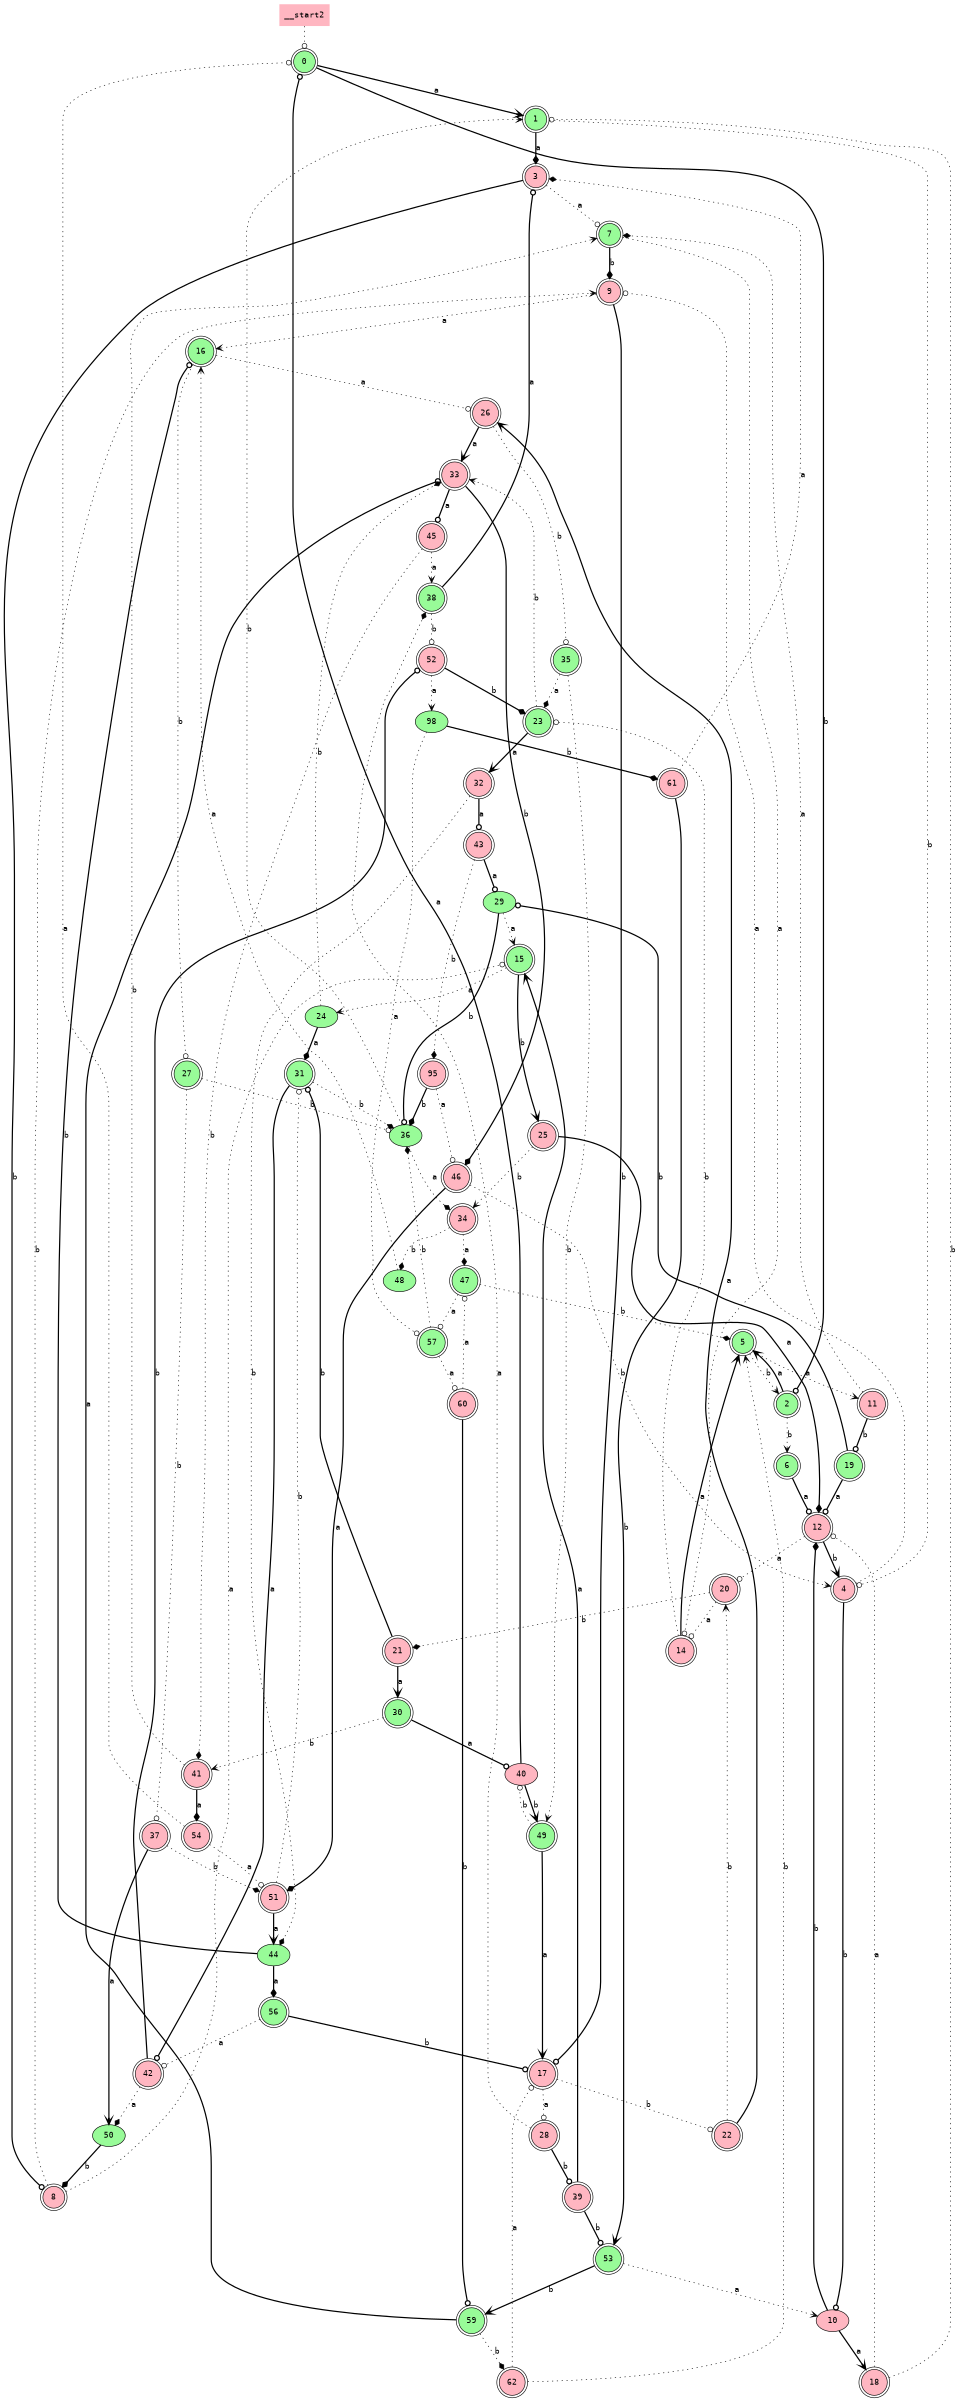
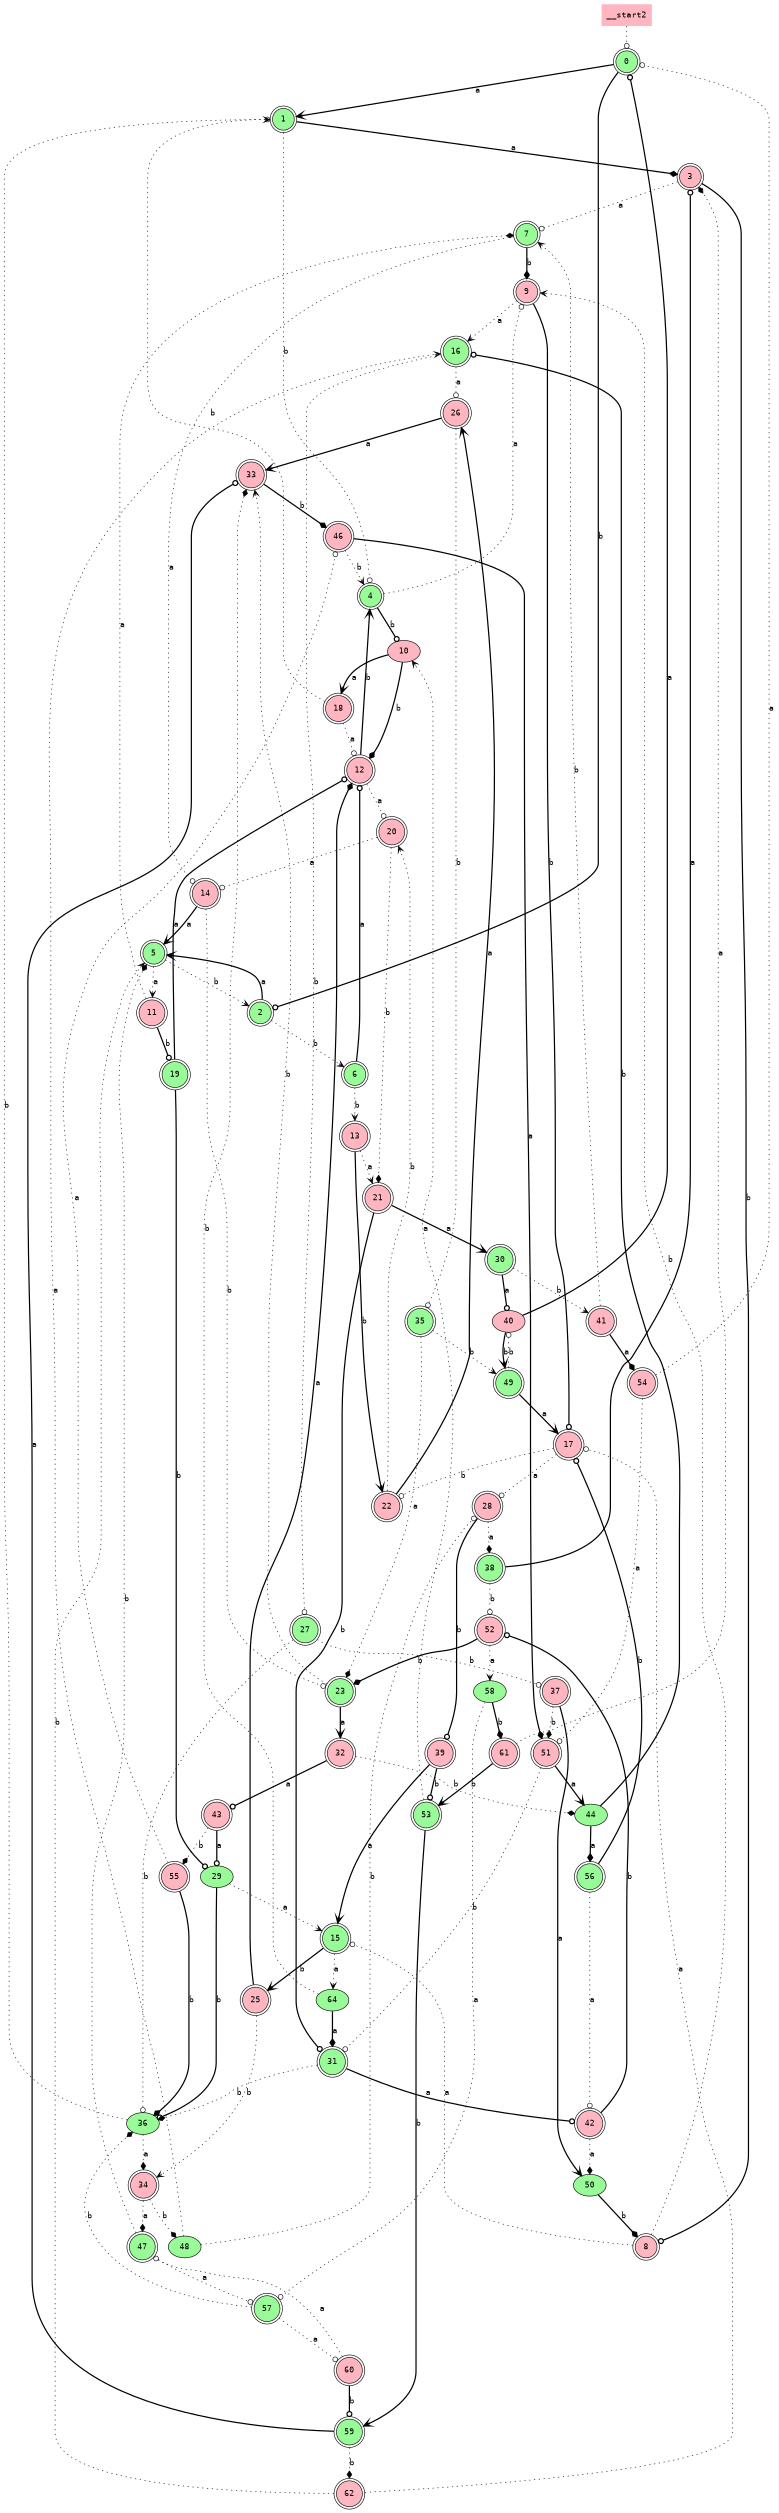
node "45": removed
node "98": label "98" -> "58"
node "24": label "24" -> "64"
node "95": label "95" -> "55"
node "13": added
node "4": fillcolor lightpink -> palegreen
edge "48" -> "28": added, label "b"
